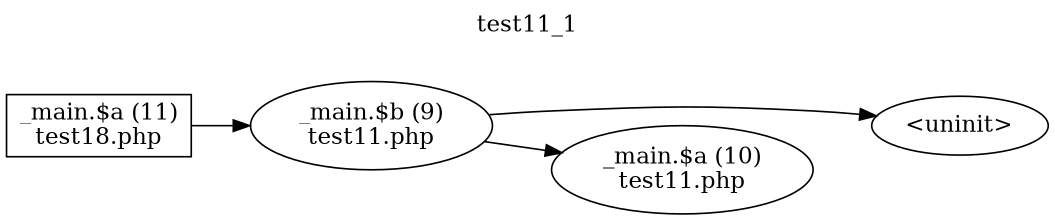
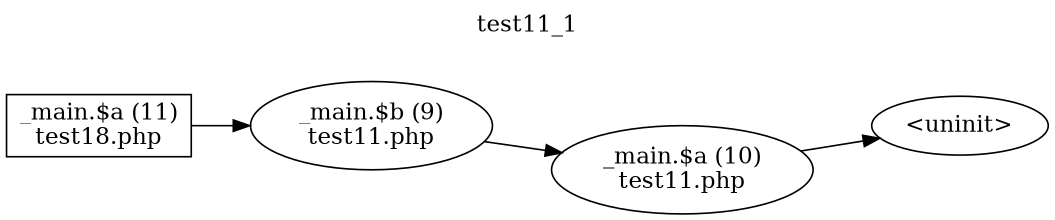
edge "_main.$b (9) test11.php" -> "<uninit>": now "_main.$a (10) test11.php" -> "<uninit>"
